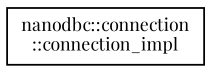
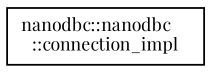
node "nanodbc::connection ::connection_impl": label "nanodbc::connection ::connection_impl" -> "nanodbc::nanodbc ::connection_impl"
